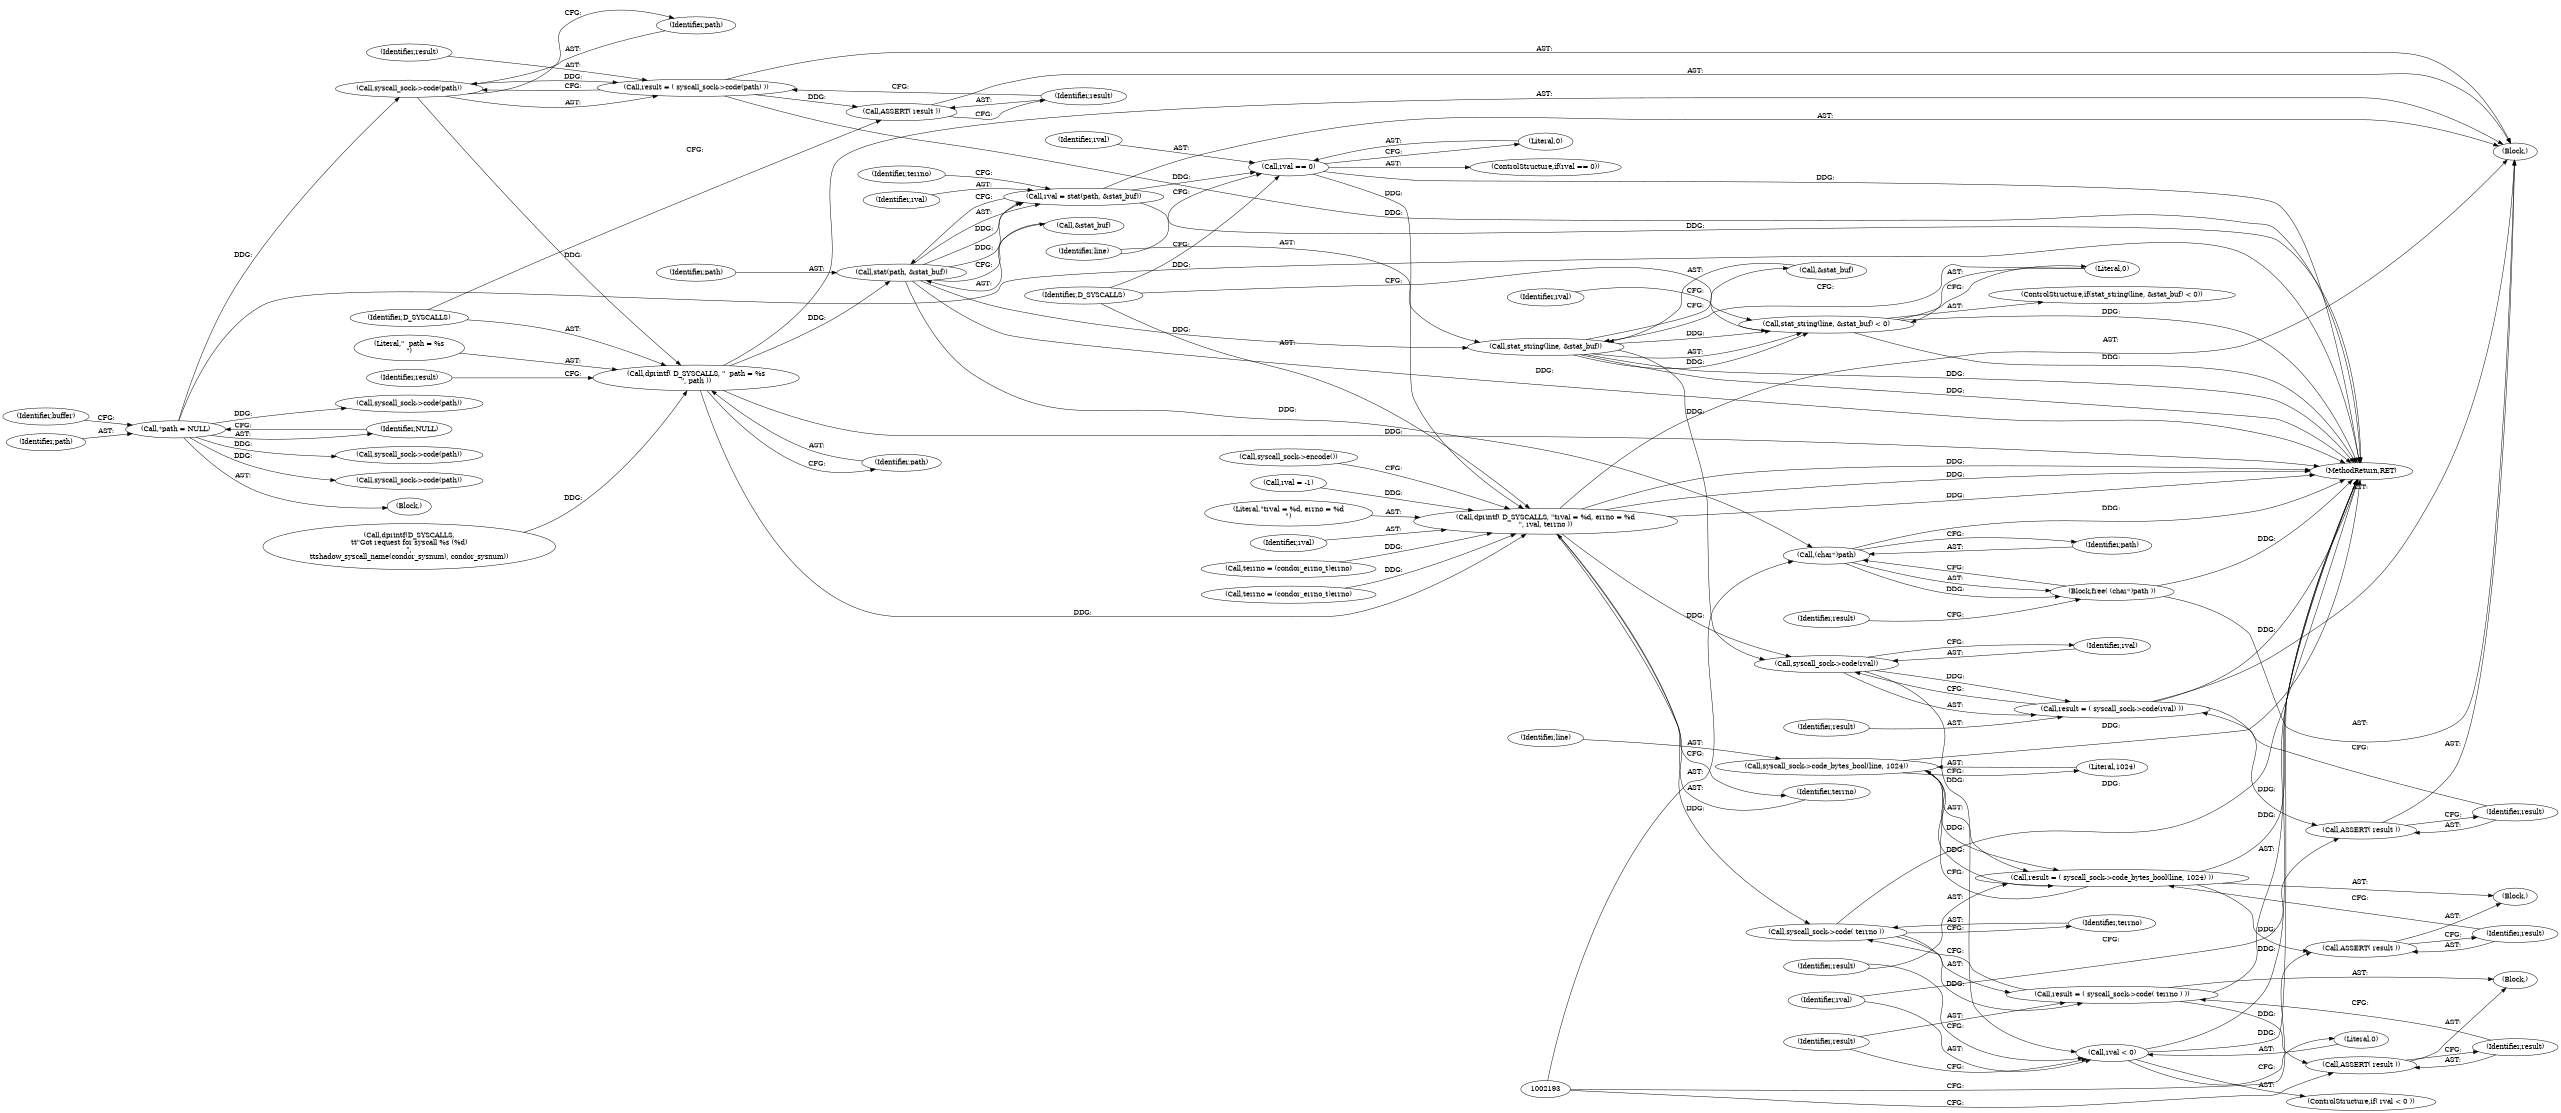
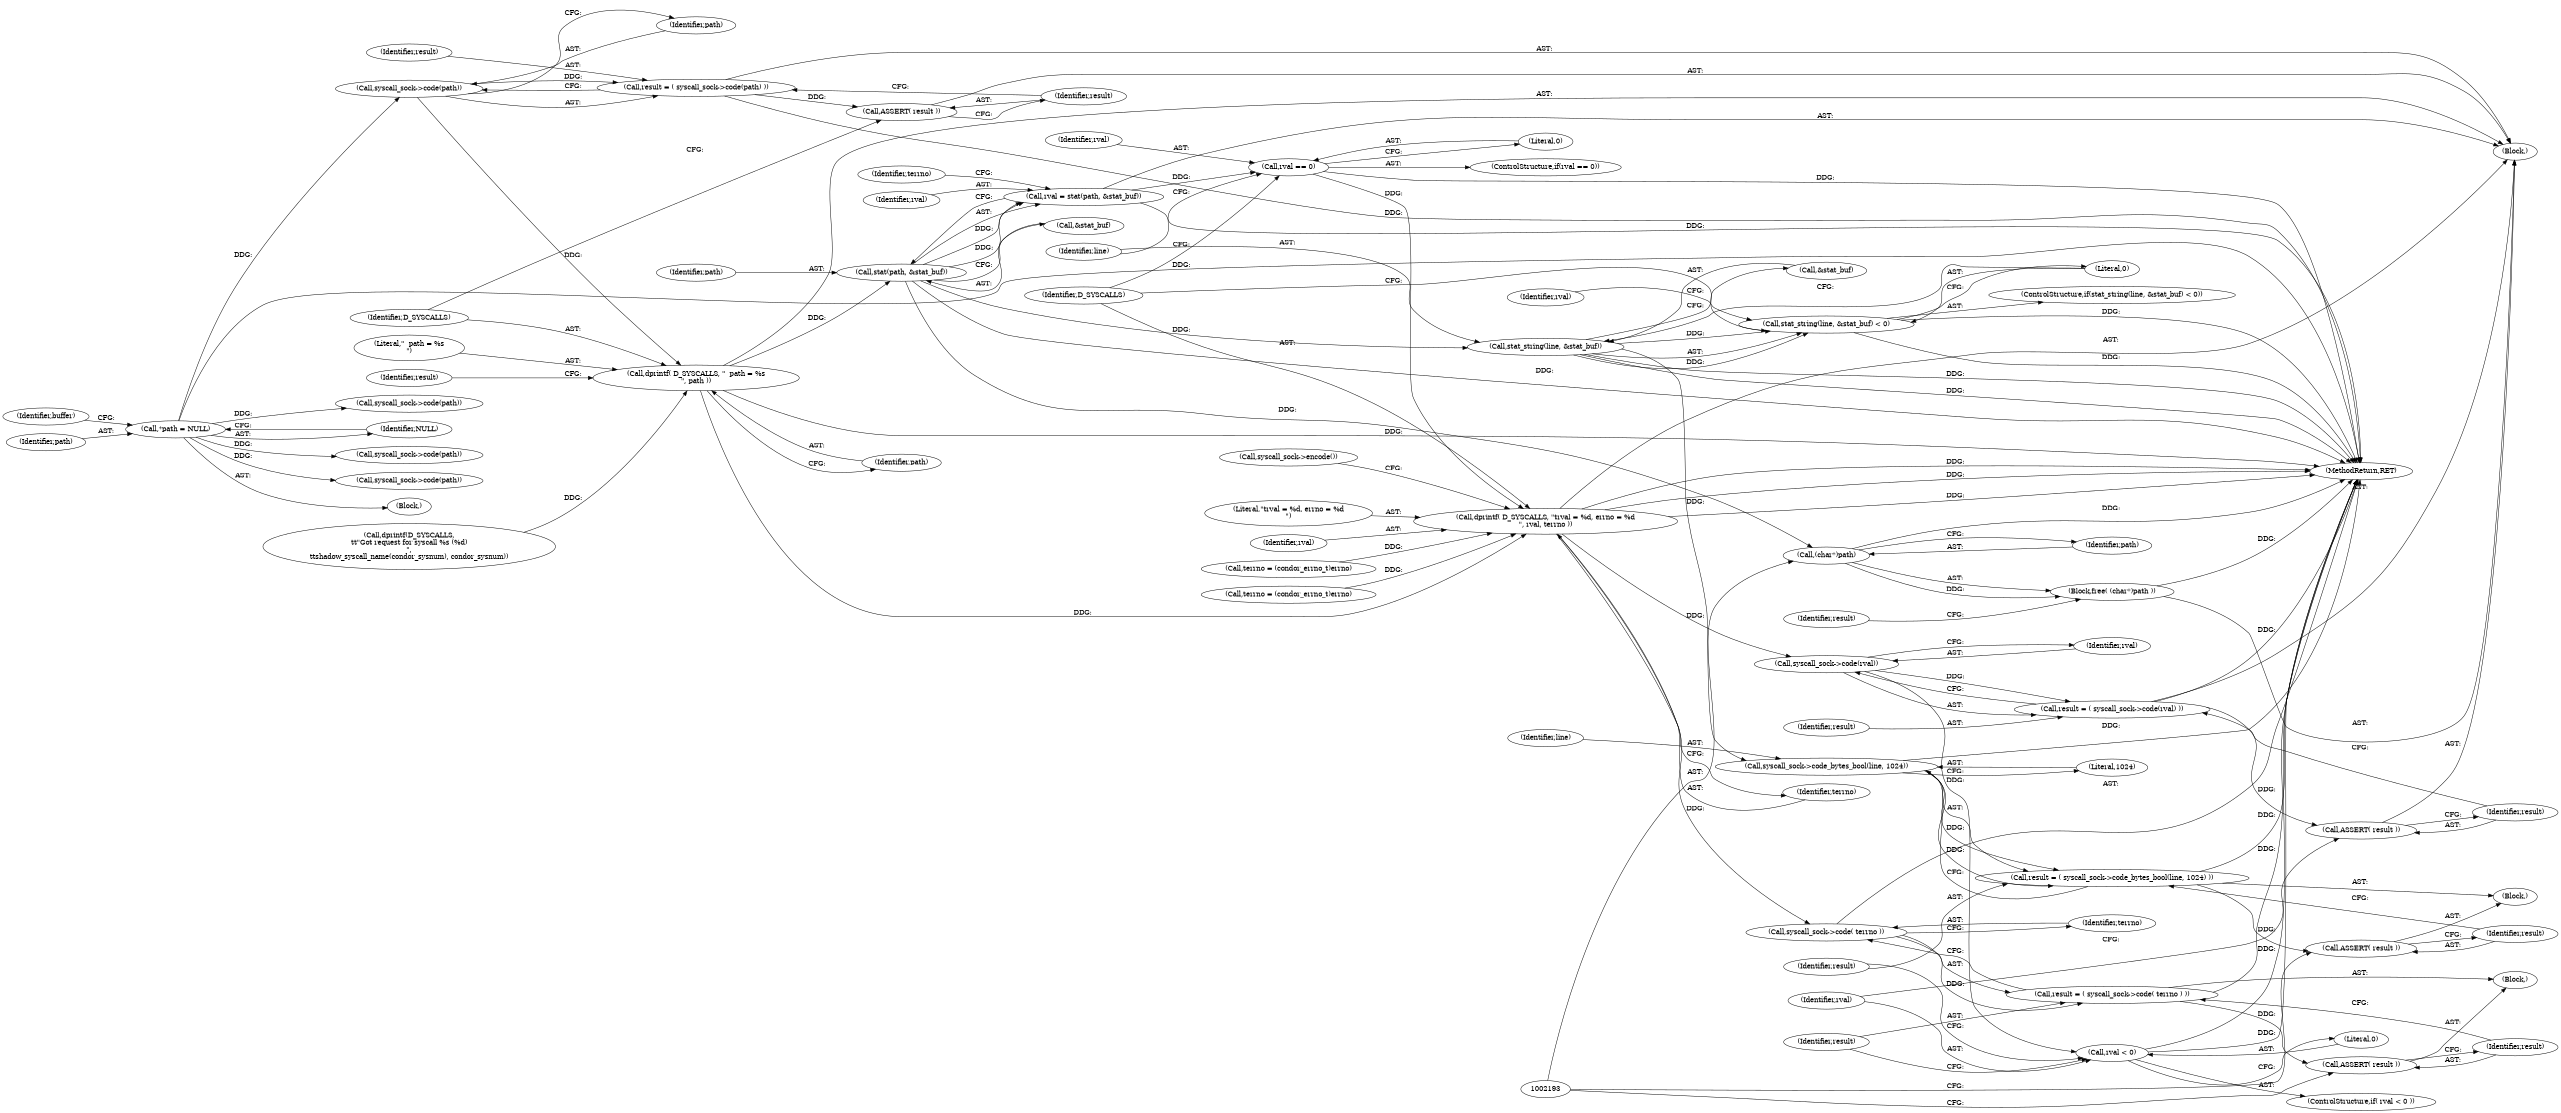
node "(Call,rval = -1)": removed
edge "(Call,stat_string(line, &stat_buf))" -> "(Call,syscall_sock->code(rval))": now "(Call,stat_string(line, &stat_buf))" -> "(Call,syscall_sock->code_bytes_bool(line, 1024))"
edge "(Block,free( (char*)path ))" -> "(Call,(char*)path)": removed, label "CFG:"
edge "(Call,syscall_sock->code( terrno ))" -> "(MethodReturn,RET)": label "DDG: " -> "AST: "
edge "(Call,result = ( syscall_sock->code( terrno ) ))" -> "(MethodReturn,RET)": label "AST: " -> "DDG: "
